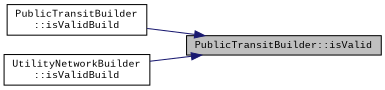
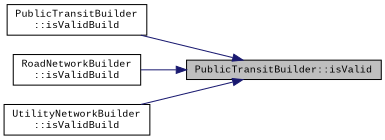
node "RoadNetworkBuilder ::isValidBuild": added
